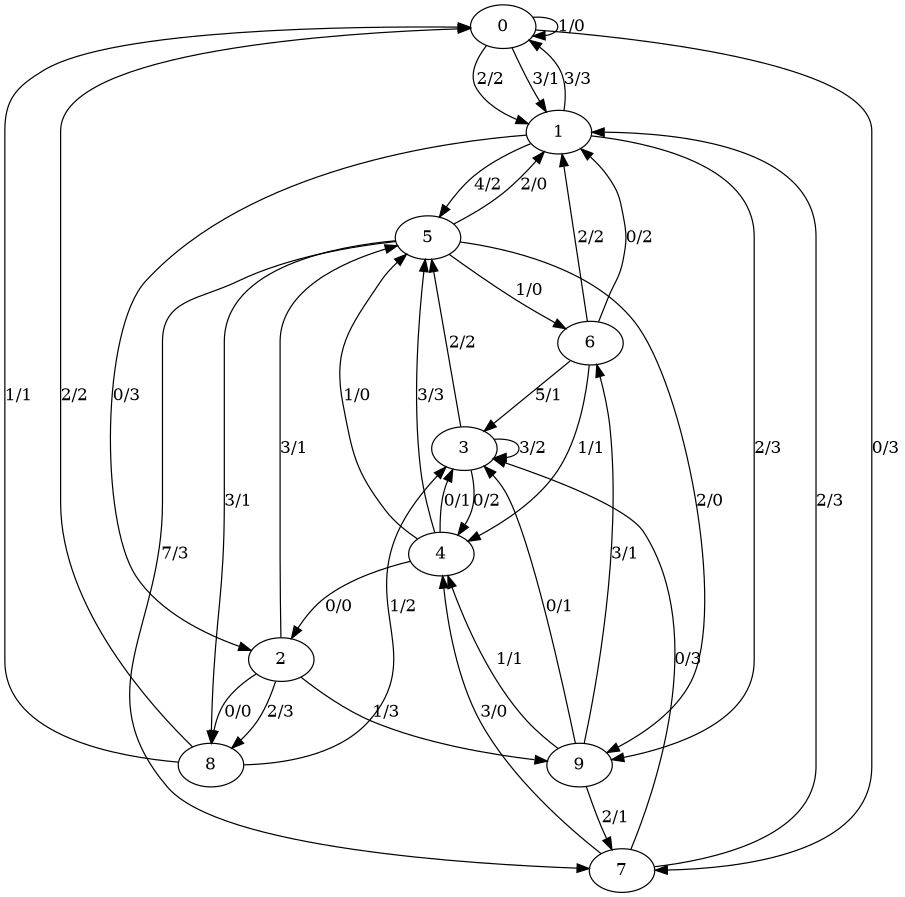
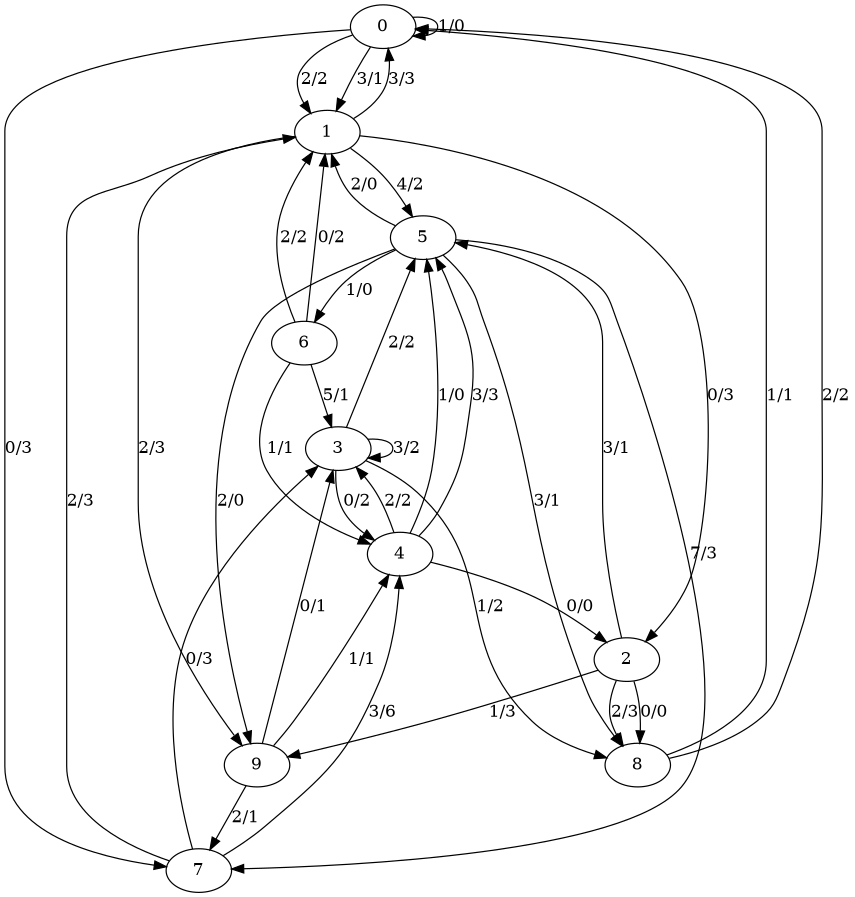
edge "4" -> "3": label "0/1" -> "2/2"
edge "9" -> "6": removed, label "3/1"
edge "8" -> "3": reversed
edge "7" -> "4": label "3/0" -> "3/6"
